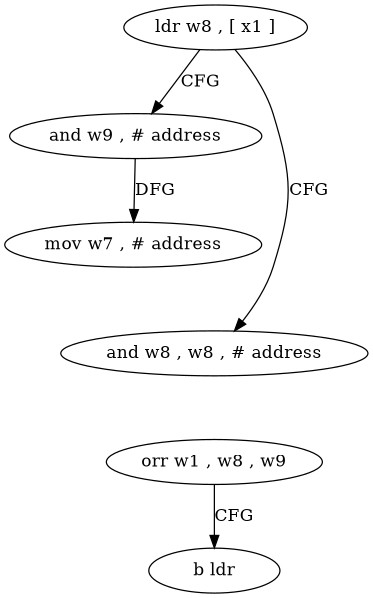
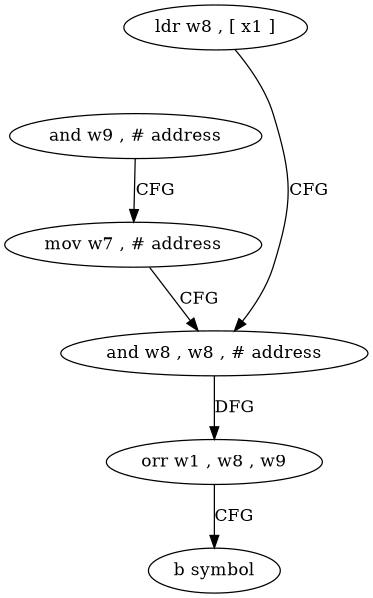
edge "ldr w8 , [ x1 ]" -> "and w9 , # address": removed, label "CFG"
edge "and w9 , # address" -> "mov w7 , # address": label "DFG" -> "CFG"
edge "mov w7 , # address" -> "and w8 , w8 , # address": added, label "CFG"
edge "and w8 , w8 , # address" -> "orr w1 , w8 , w9": added, label "DFG"
node "b ldr": label "b ldr" -> "b symbol"
